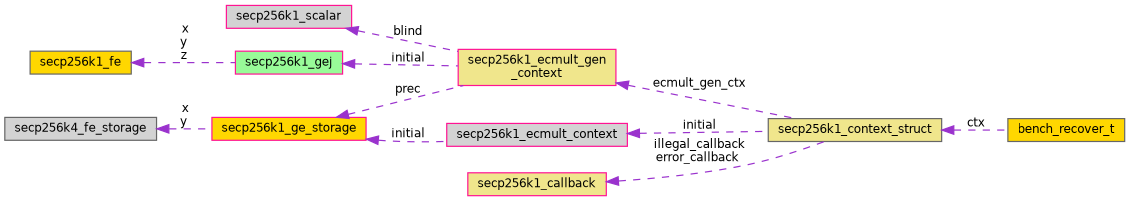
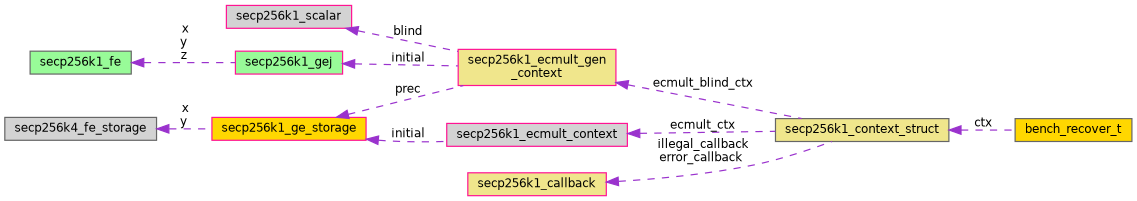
node "secp256k1_fe": fillcolor gold -> palegreen
edge "secp256k1_context_struct" -> "secp256k1_ecmult_gen _context": label " ecmult_gen_ctx" -> " ecmult_blind_ctx"
edge "secp256k1_context_struct" -> "secp256k1_ecmult_context": label " initial" -> " ecmult_ctx"
